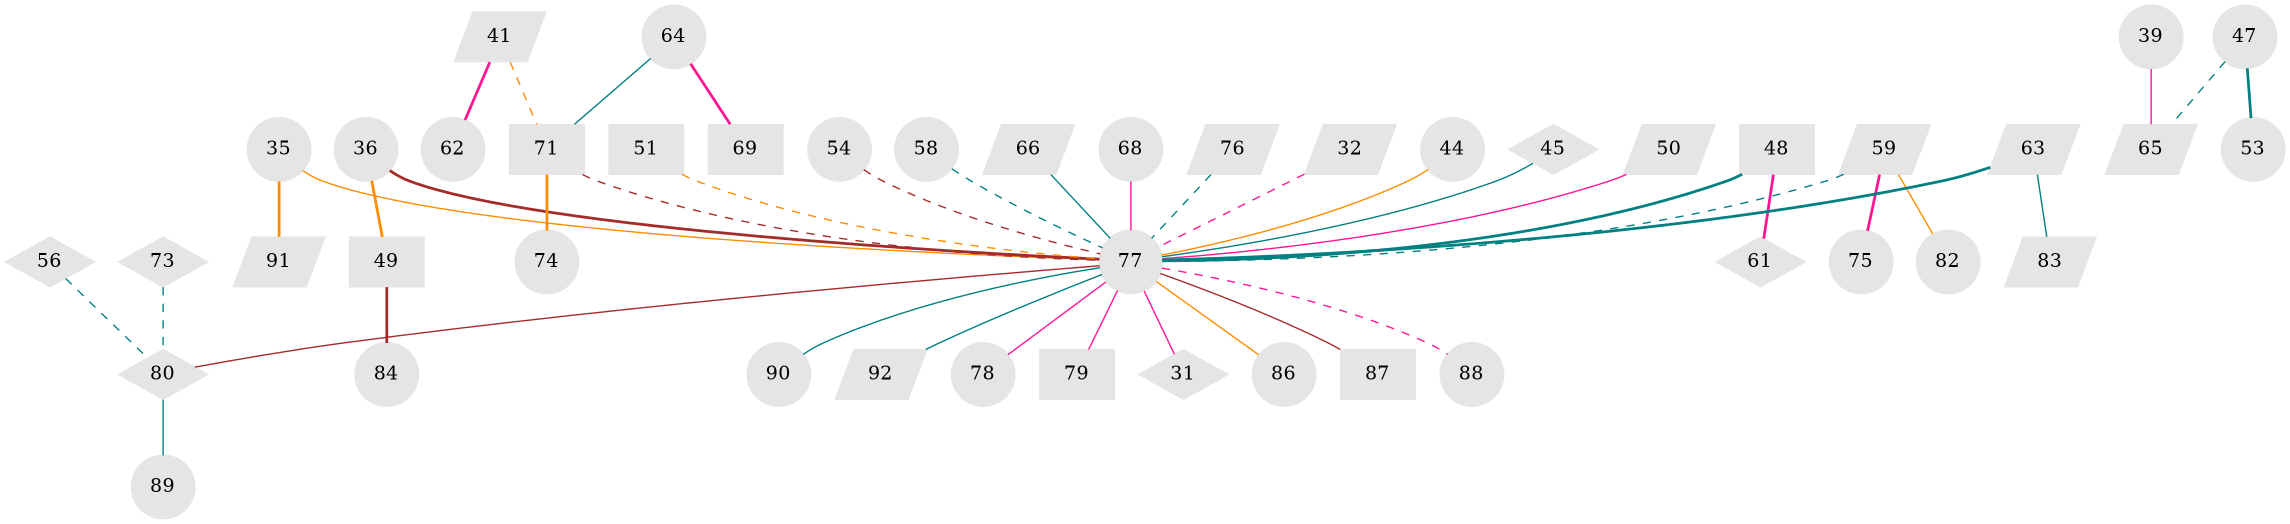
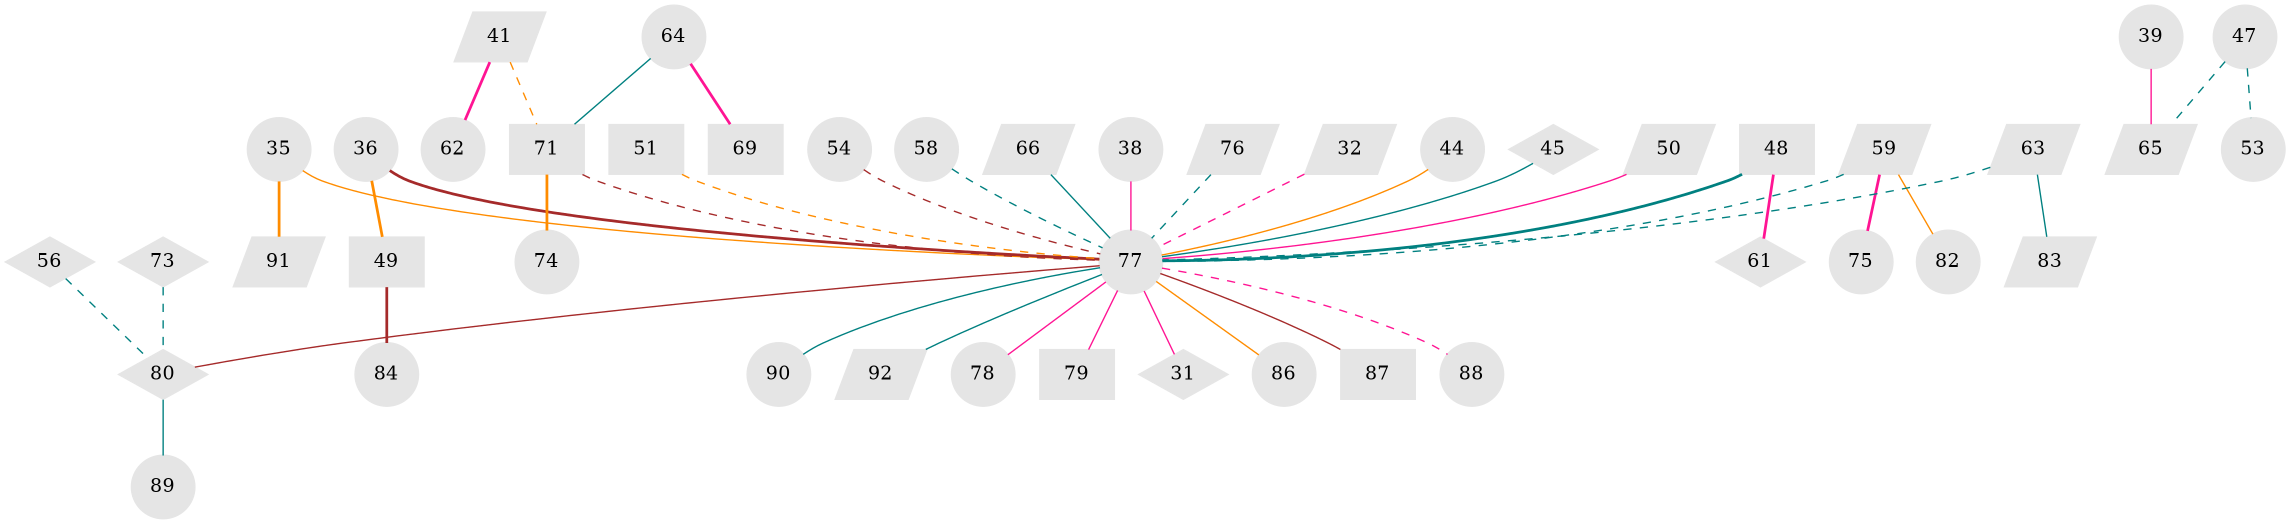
edge "47" -- "53": style bold -> dashed
node "68": label "68" -> "38"
edge "63" -- "77": style bold -> dashed
